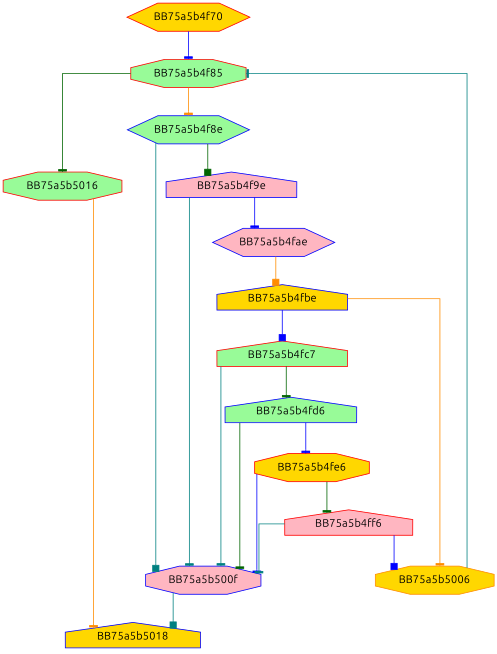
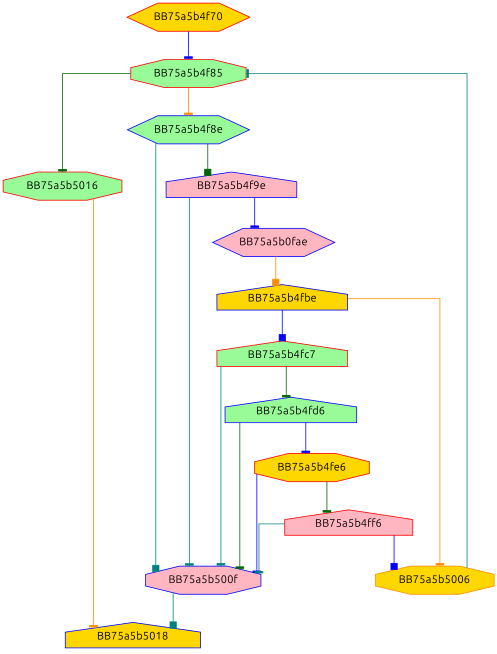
node "BB75a5b4fae": label "BB75a5b4fae" -> "BB75a5b0fae"
